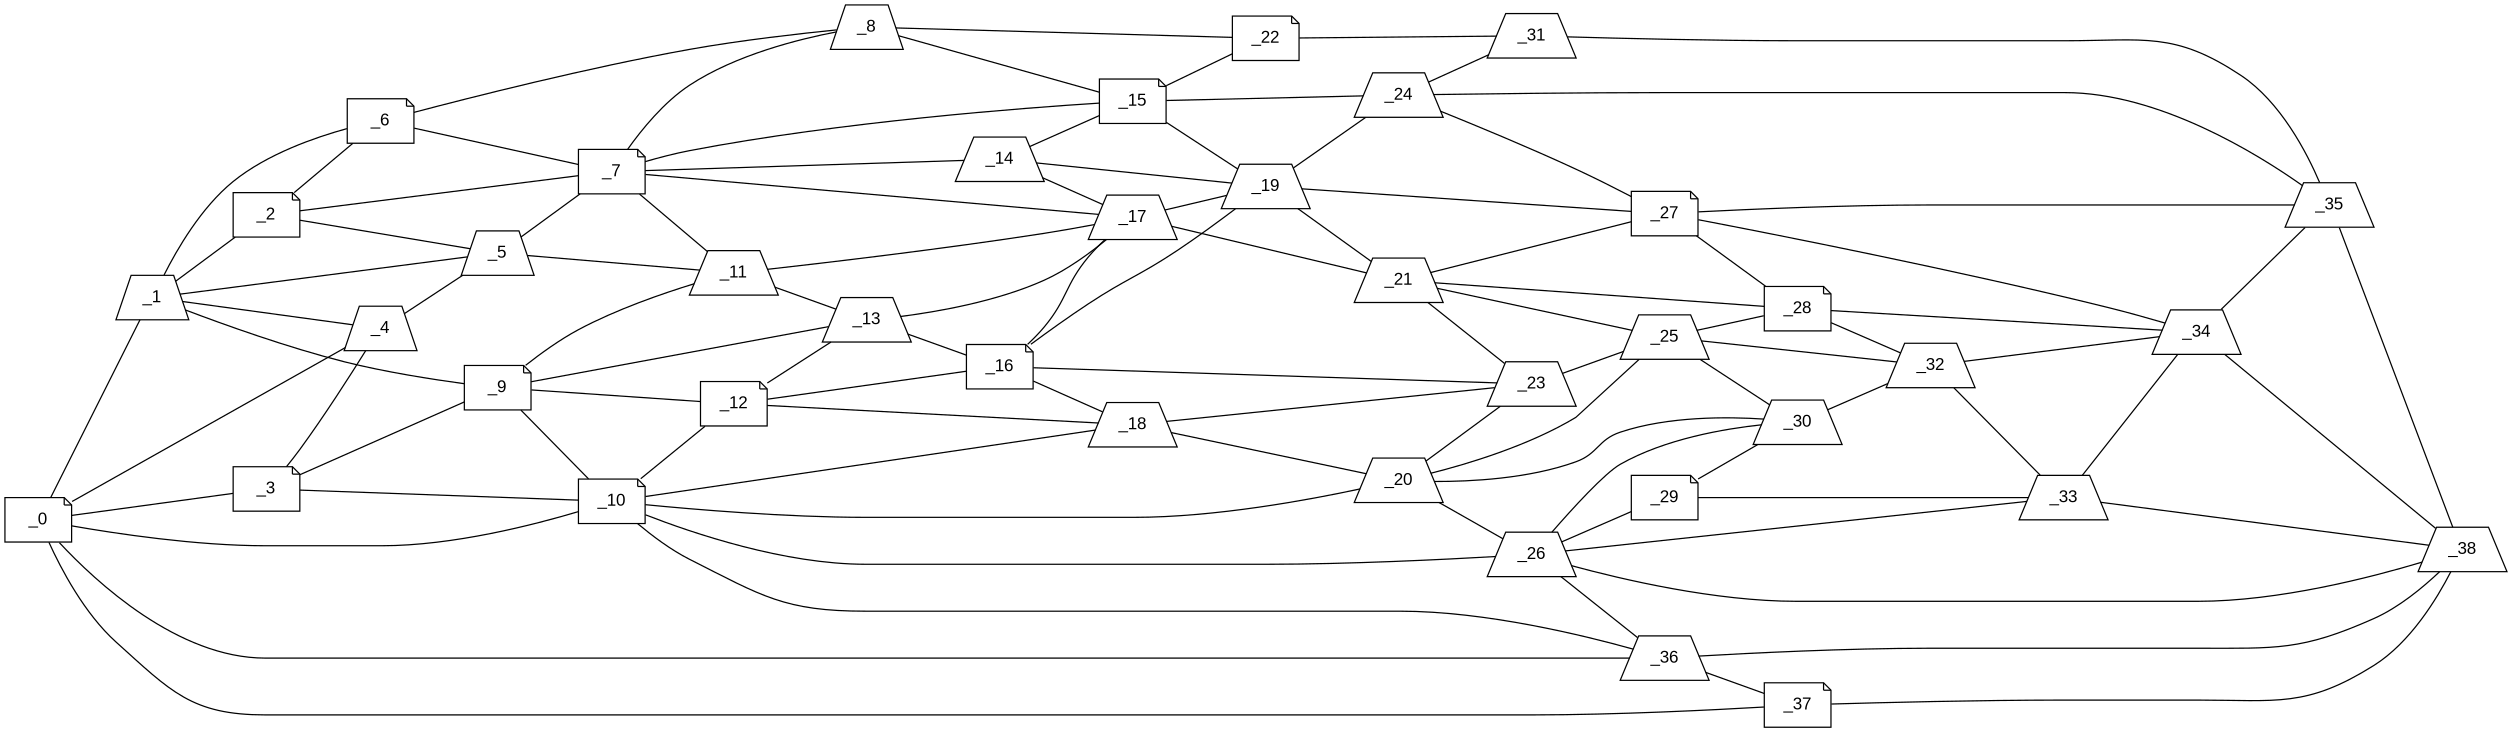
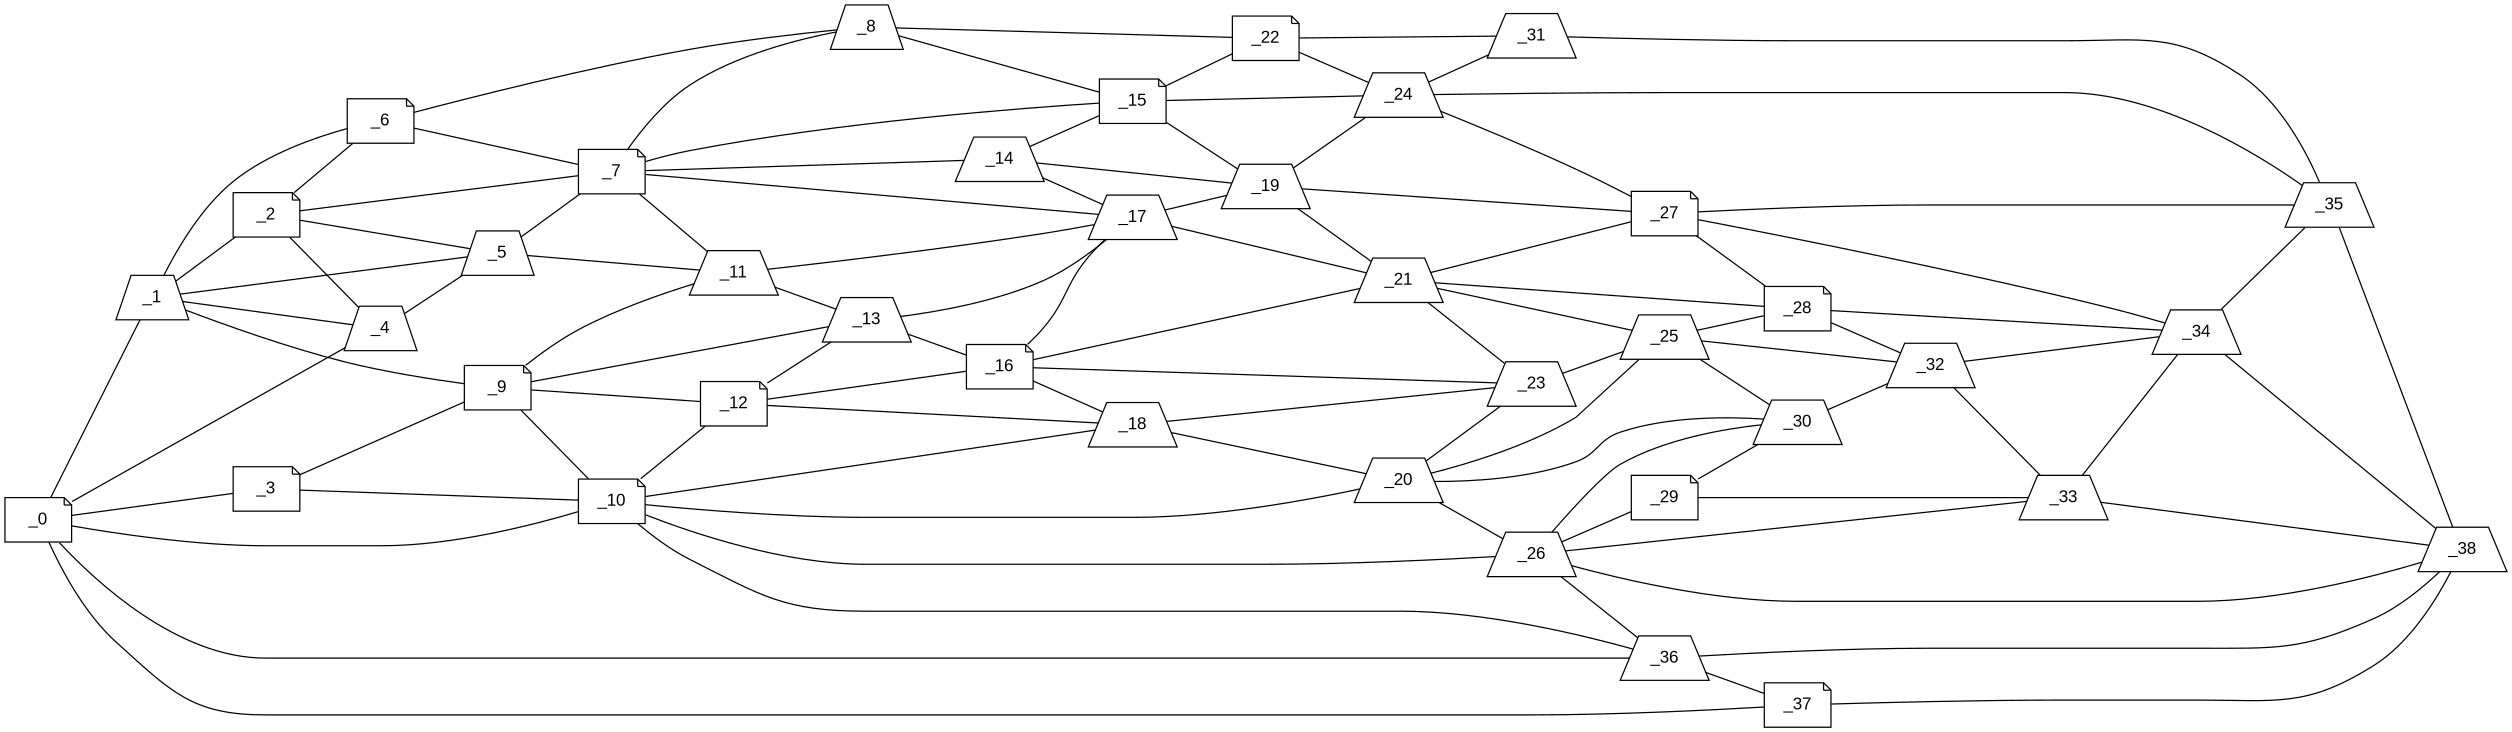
edge "_22" -- "_24": added
edge "_19" -- "_16": now "_21" -- "_16"
edge "_4" -- "_3": now "_4" -- "_2"
